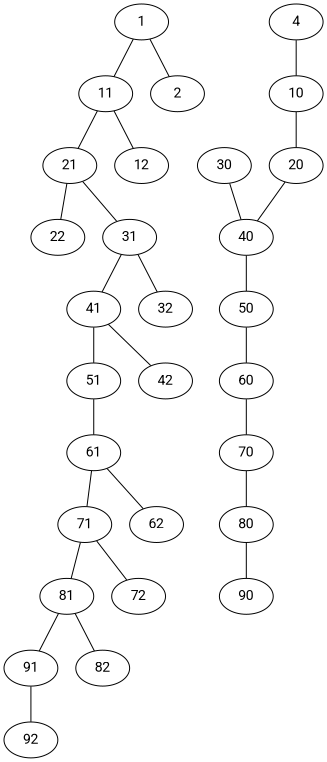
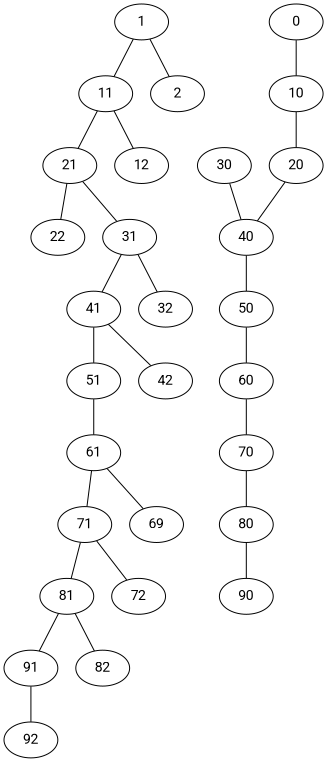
node "4": label "4" -> "0"
node "62": label "62" -> "69"
